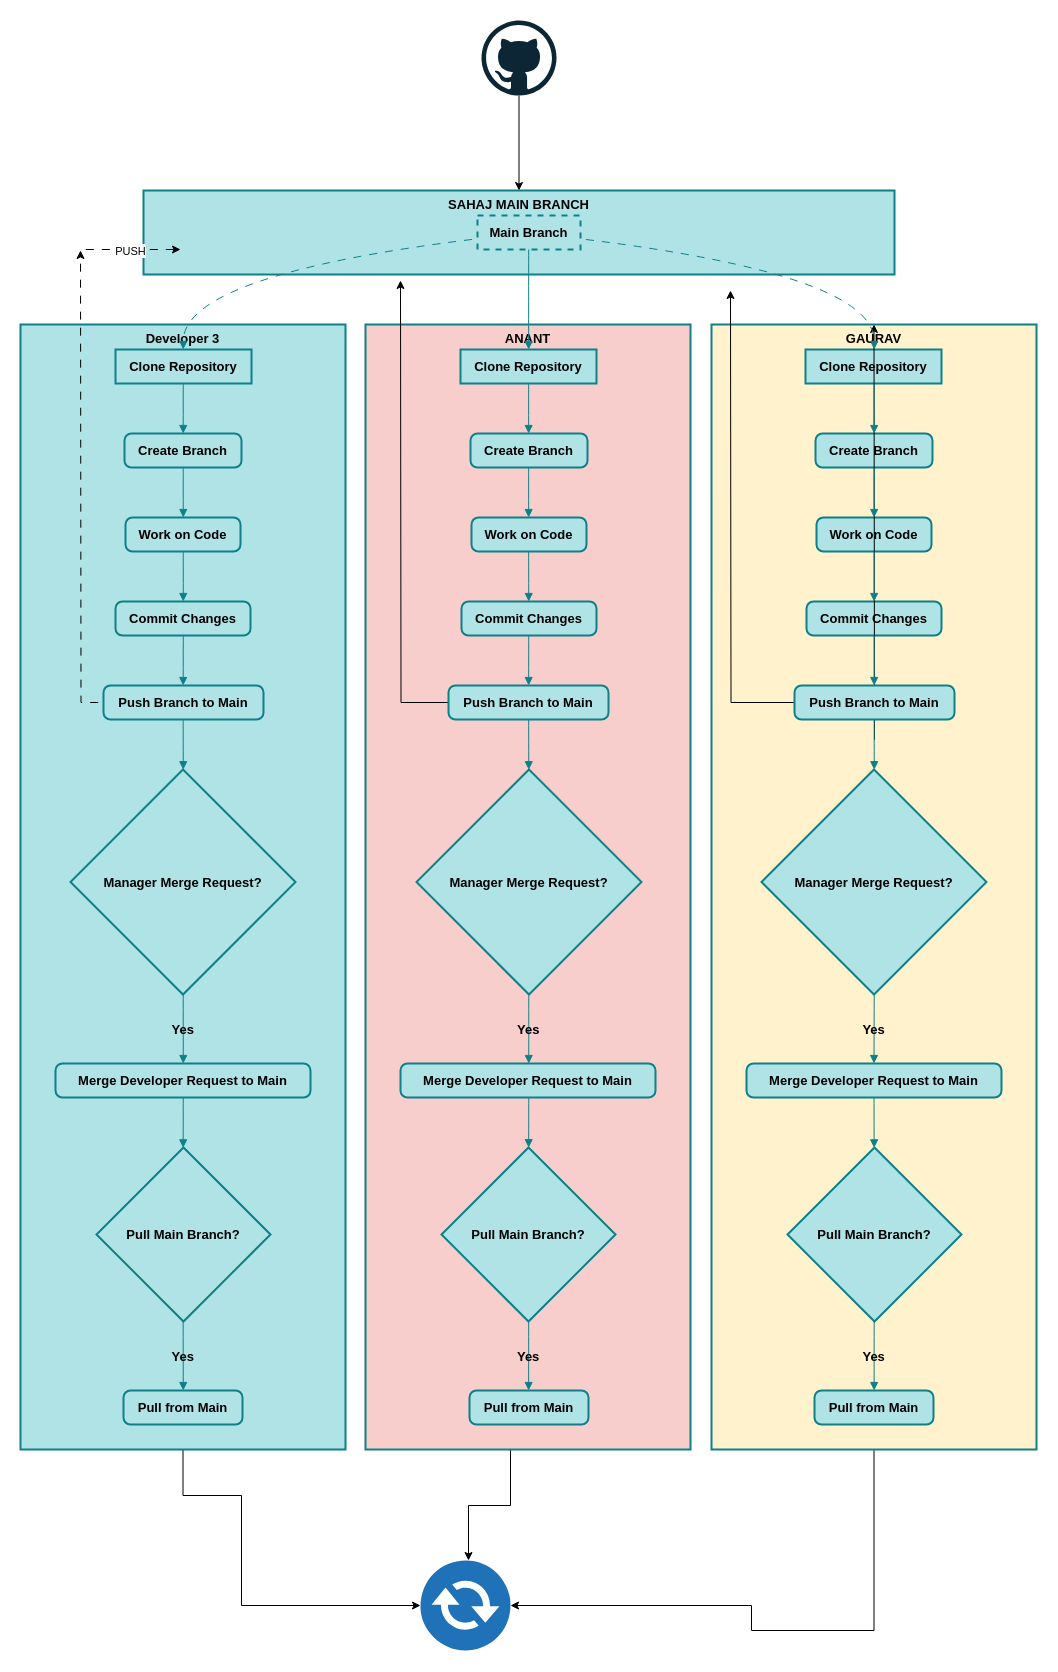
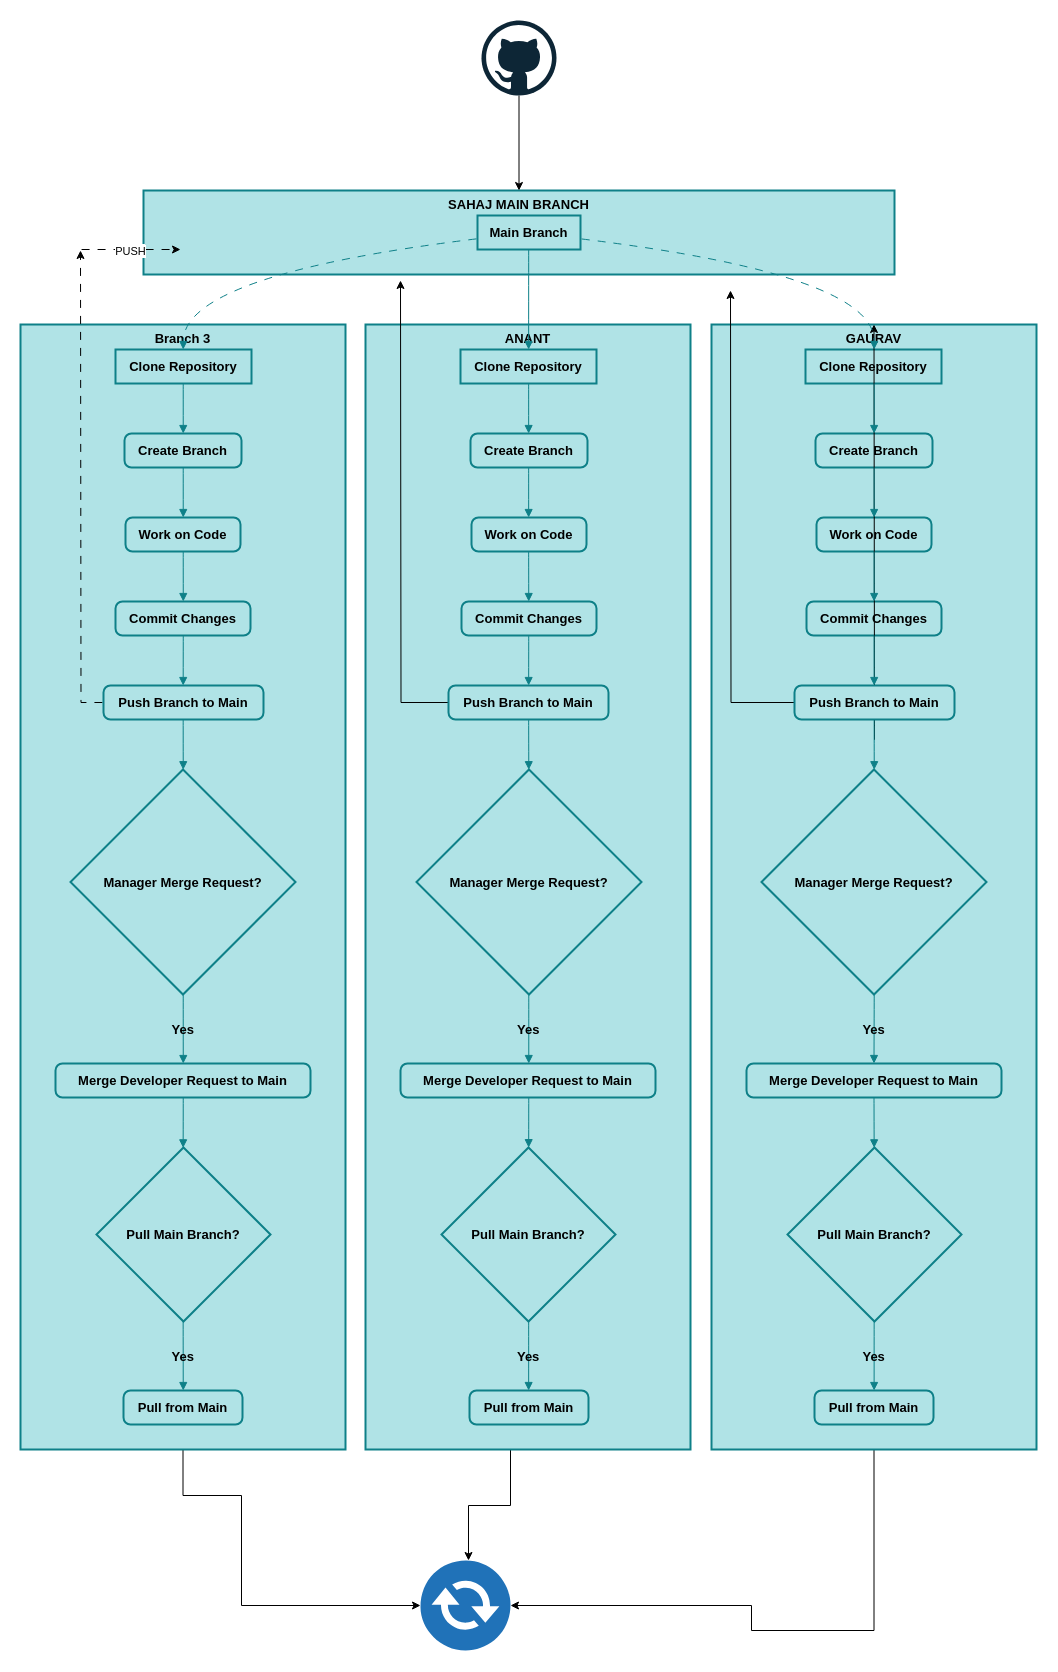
node "Main Branch": style dashed -> solid
node "Developer 3": label "Developer 3" -> "Branch 3"
node "ANANT": fillcolor #f8cecc -> #b0e3e6
node "GAURAV": fillcolor #fff2cc -> #b0e3e6
